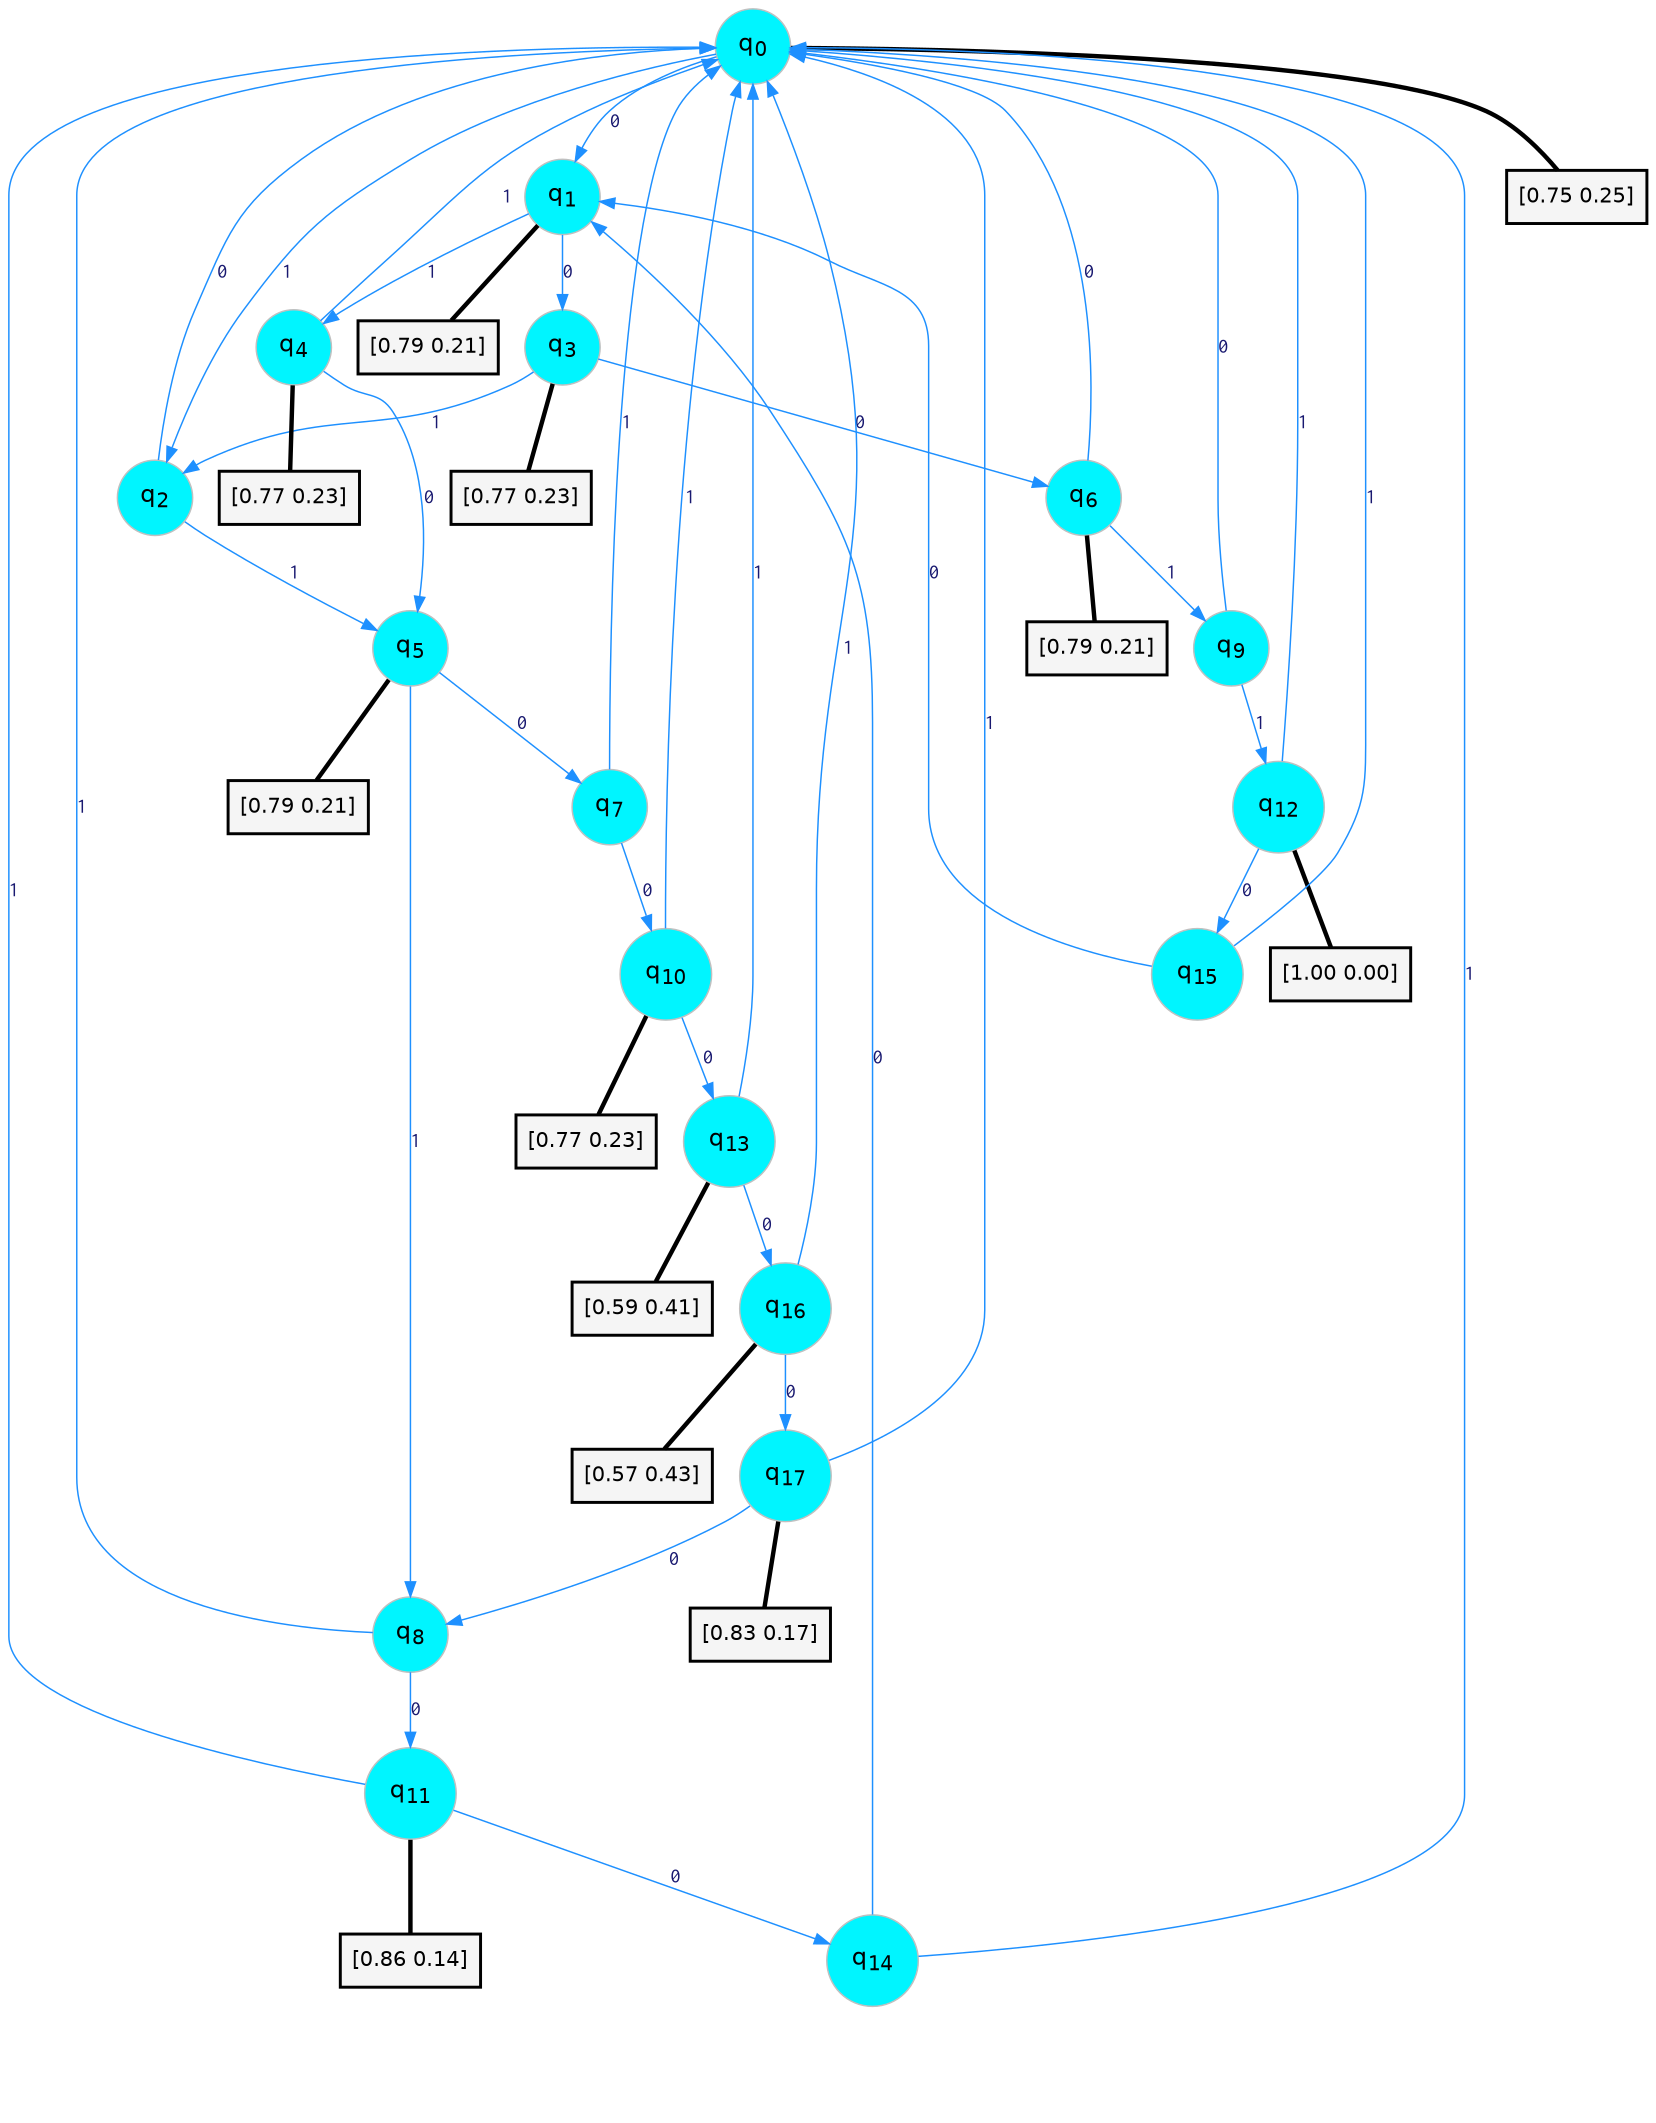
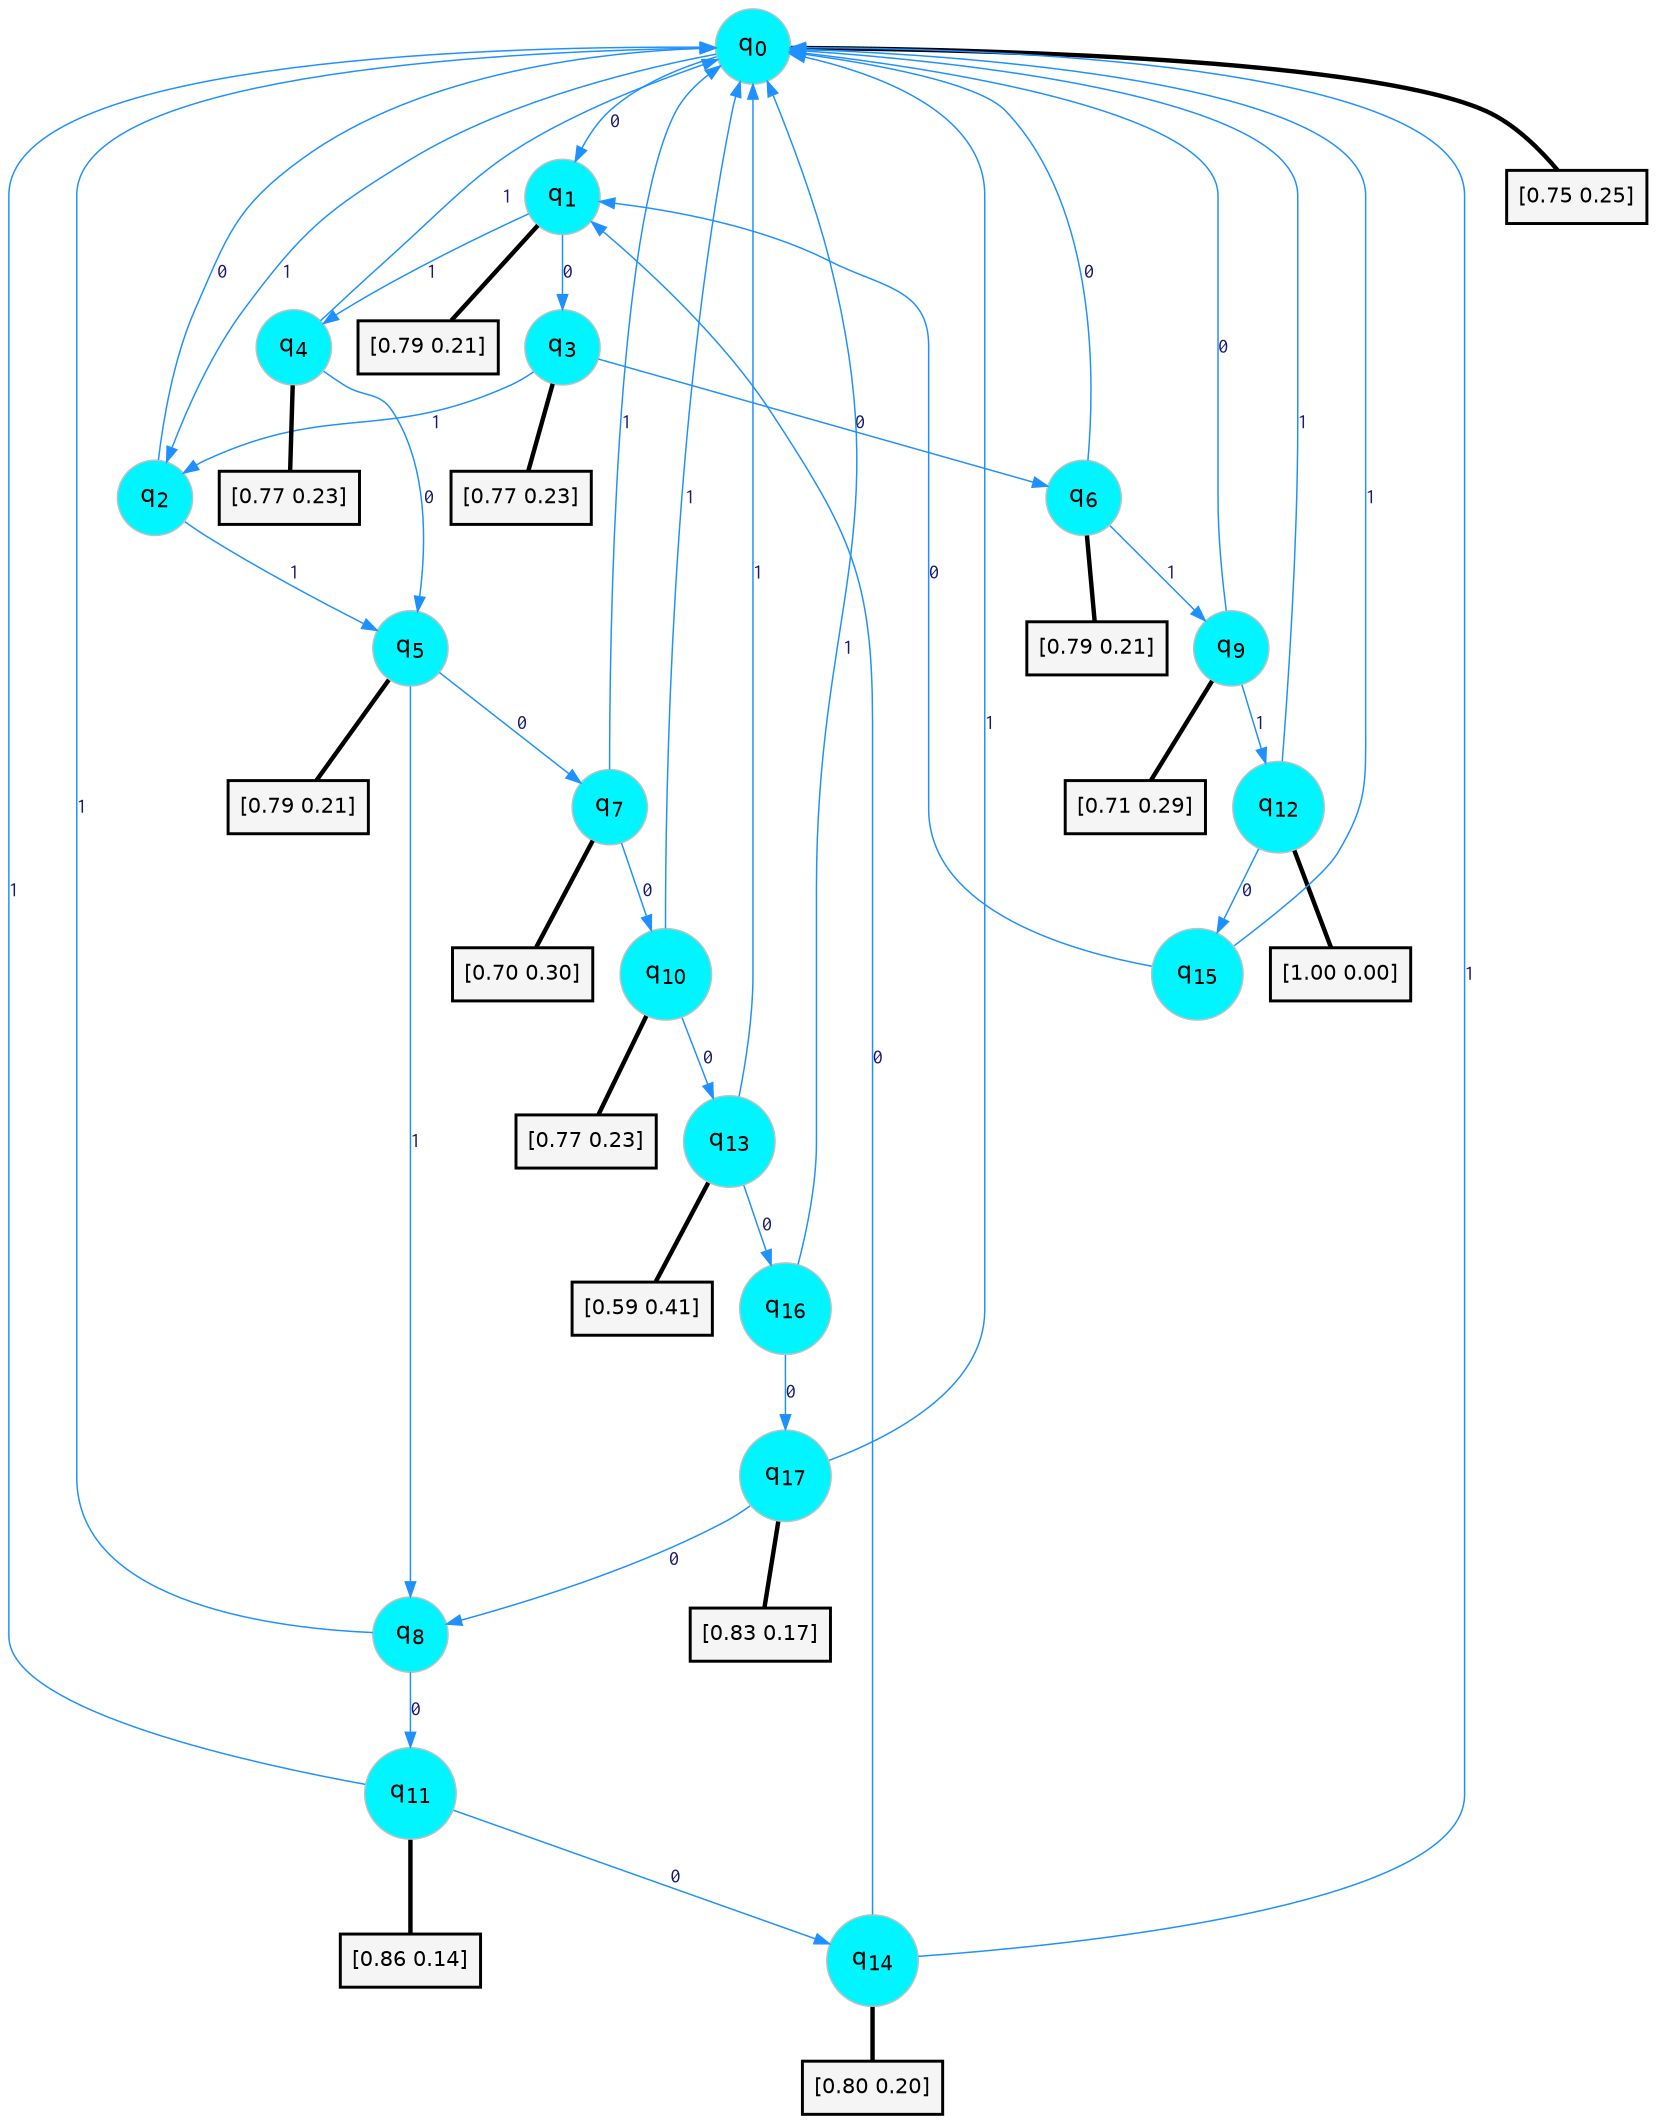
node "[0.71 0.29]": added
node "[0.70 0.30]": added
node "[0.57 0.43]": removed
node "[0.80 0.20]": added
